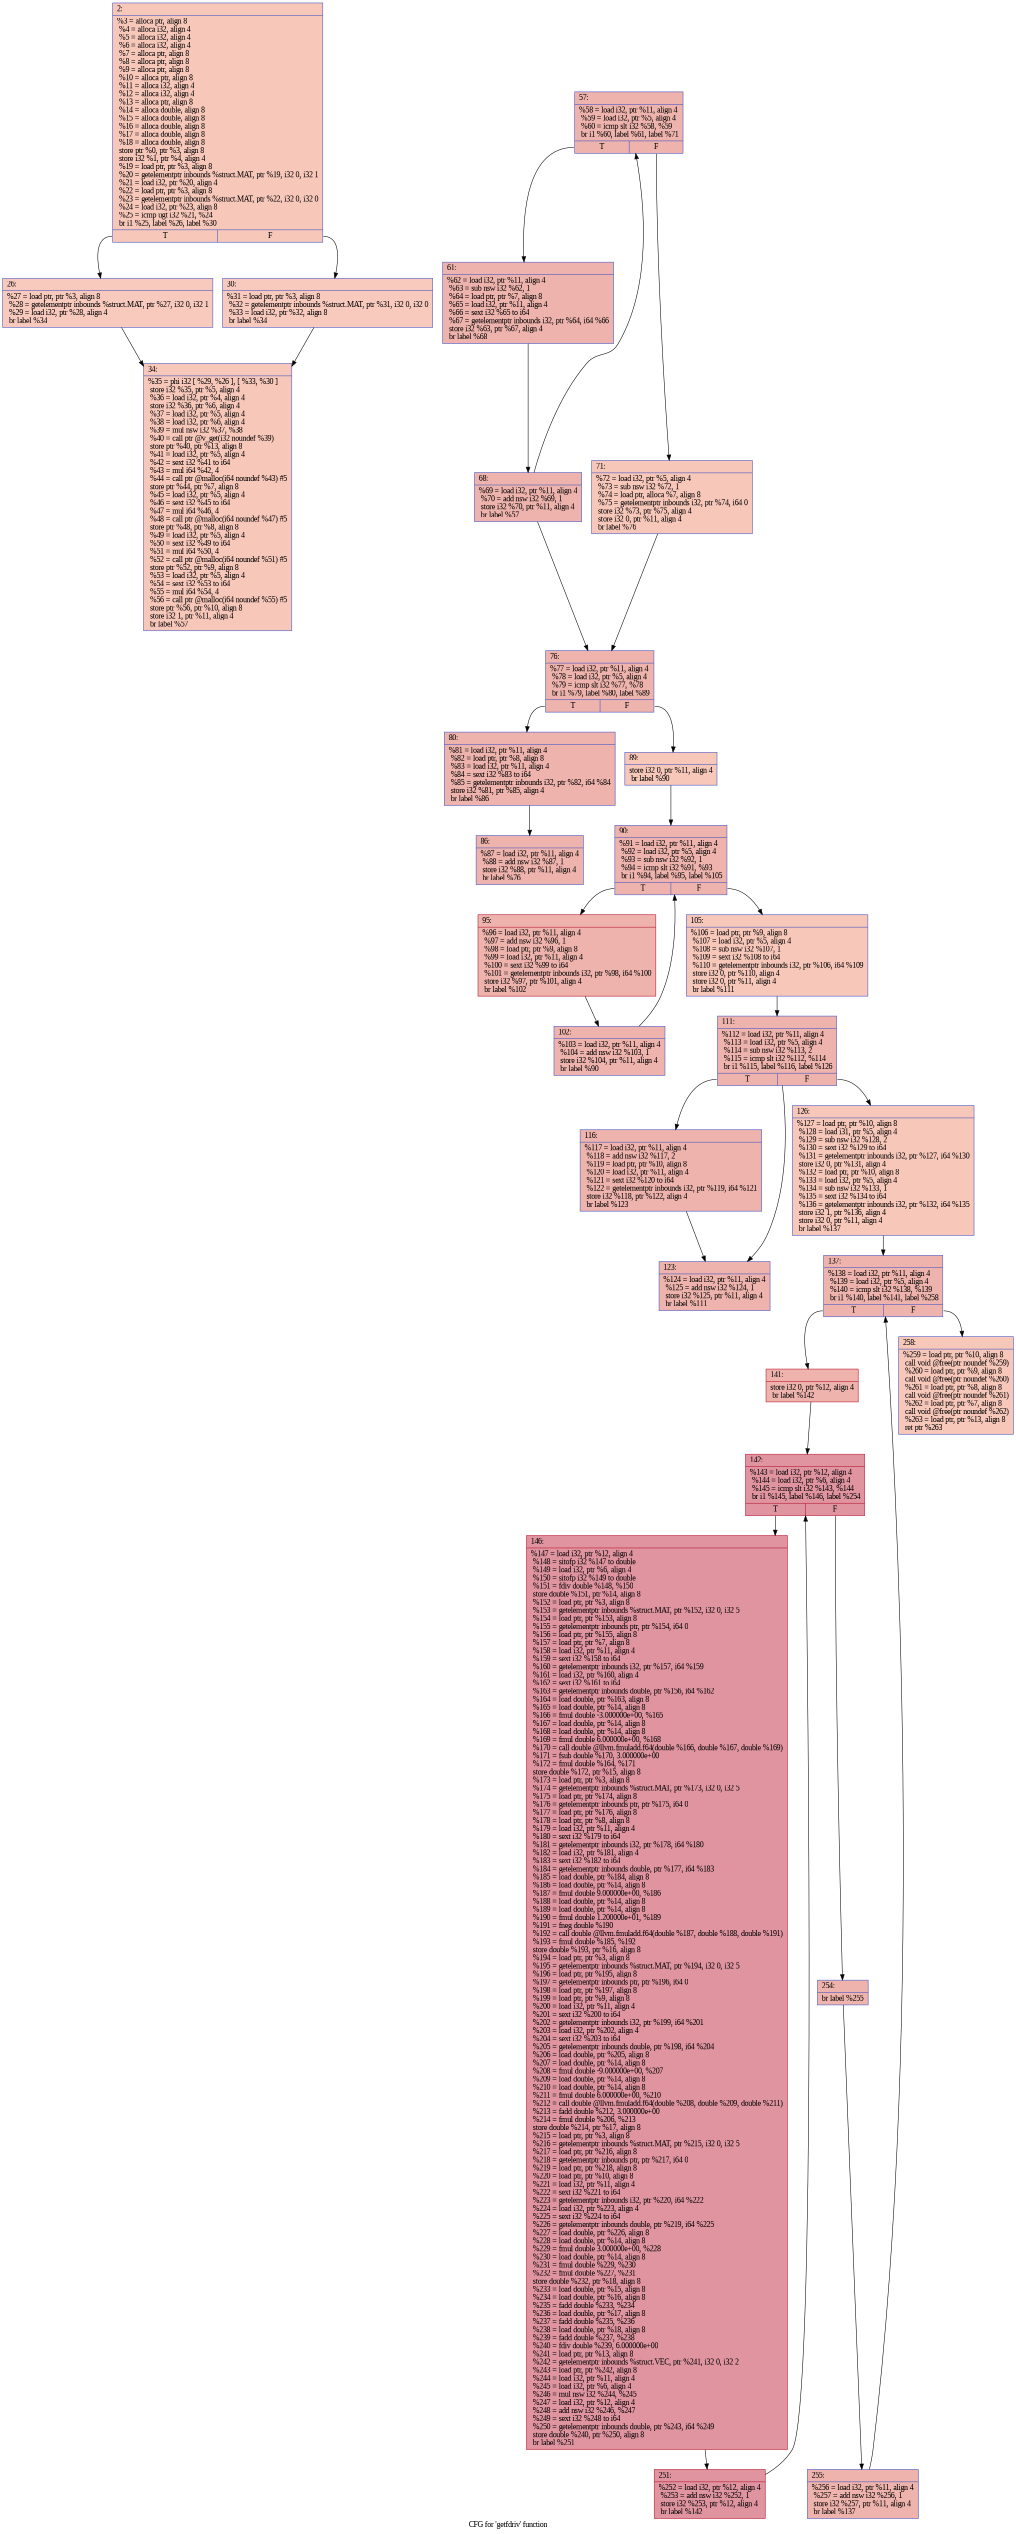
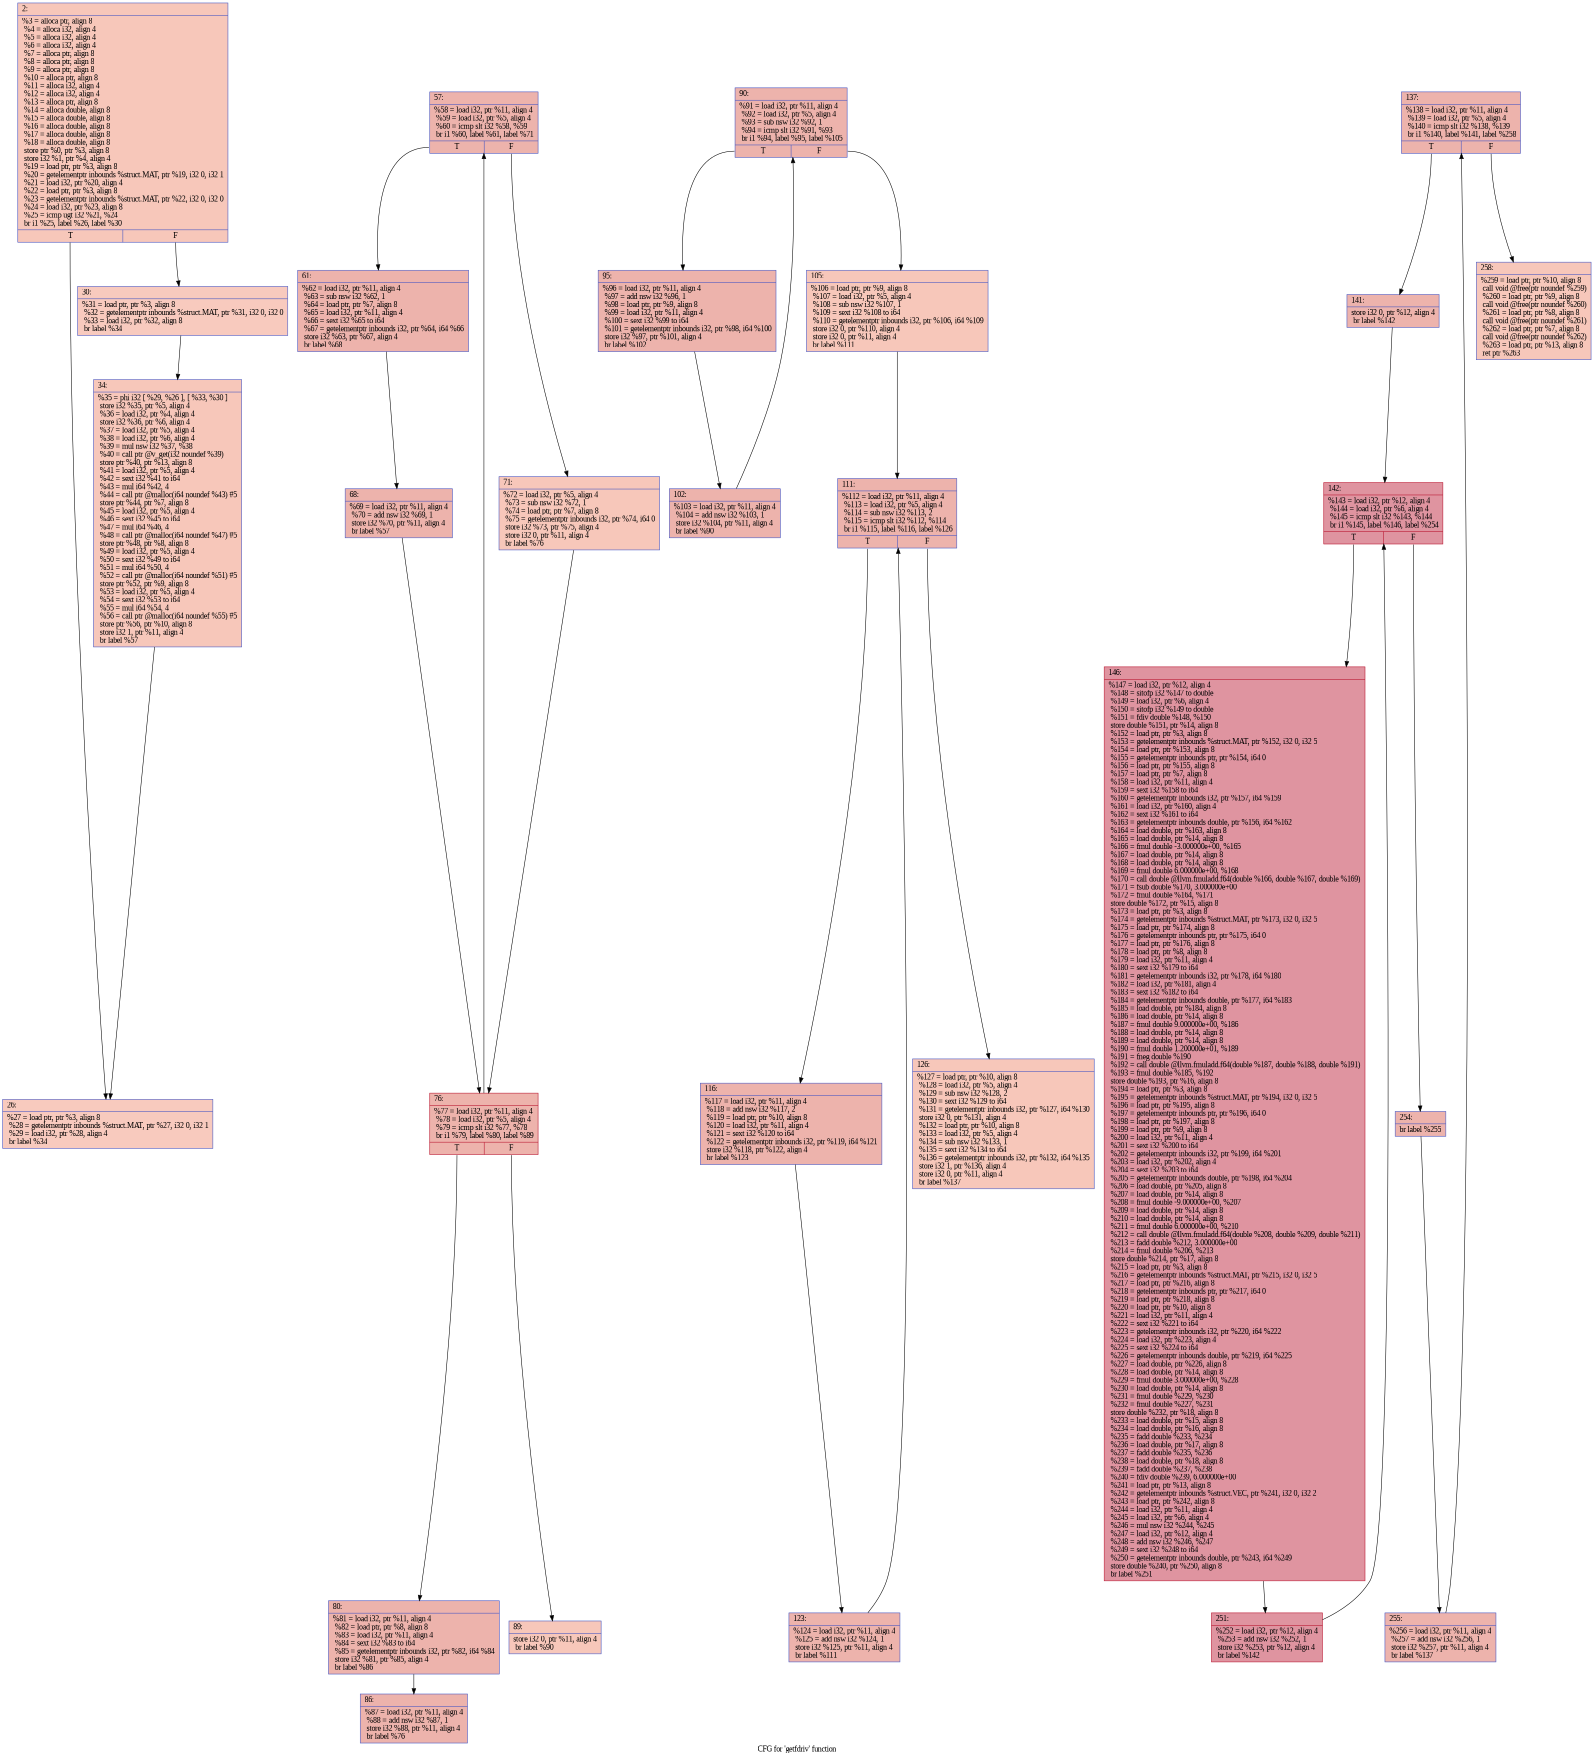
edge "68:" -> "57:": now "76:" -> "57:"
edge "26:" -> "34:": reversed
node "71:": text "%74 = load ptr, alloca %7, align 8" -> "%74 = load ptr, ptr %7, align 8"
node "76:": color #3d50c3ff -> #b70d28ff
edge "89:" -> "90:": removed
node "95:": color #b70d28ff -> #3d50c3ff
node "126:": text "%128 = load i31, ptr %5, align 4" -> "%128 = load i32, ptr %5, align 4"
edge "111:" -> "123:": reversed
edge "126:" -> "137:": removed
node "141:": color #b70d28ff -> #3d50c3ff
